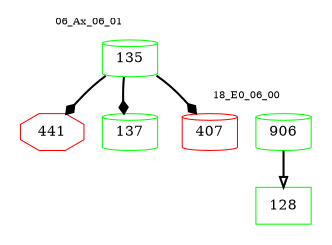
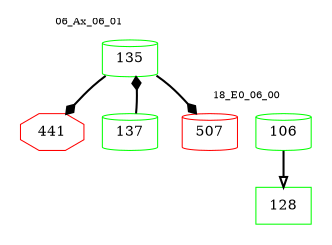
edge "135" -> "137": reversed
node "407": label "407" -> "507"
node "906": label "906" -> "106"
